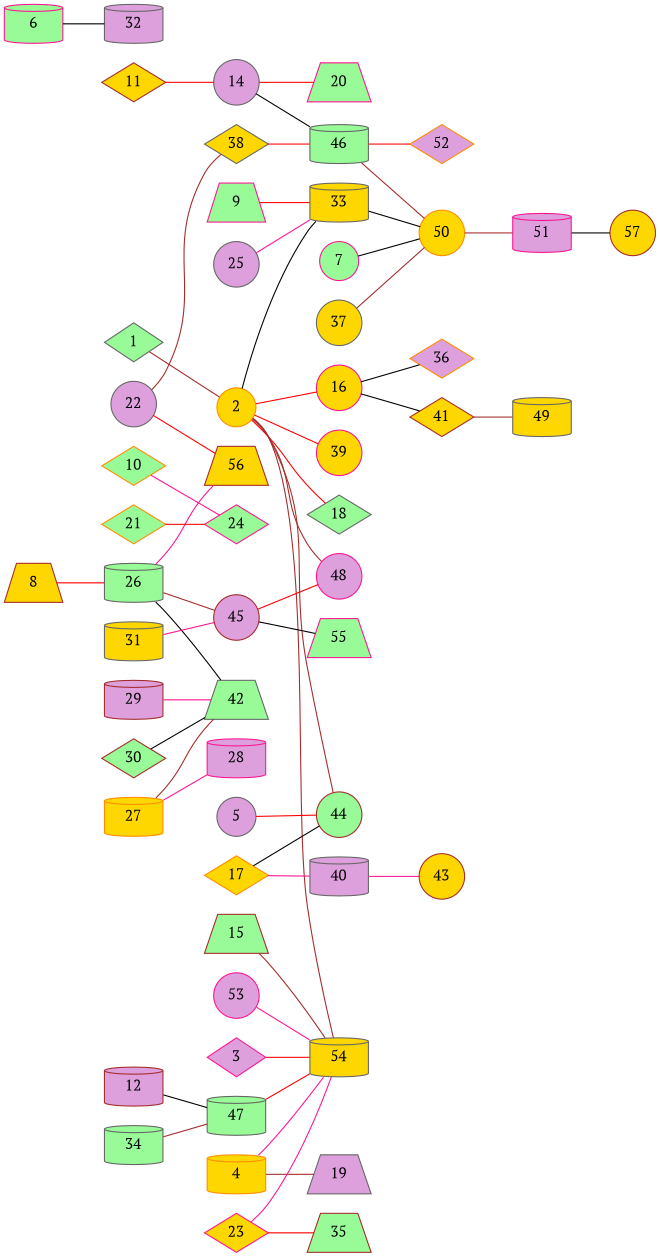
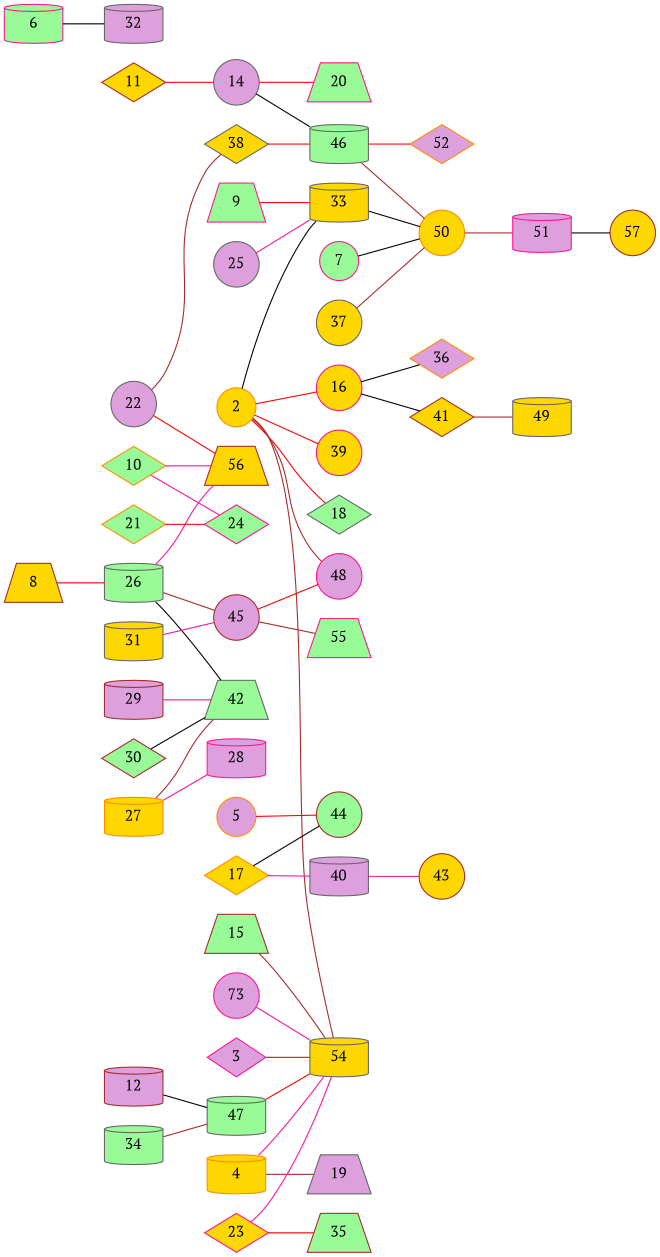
node "1": removed
edge "10" -- "56": added
edge "45" -- "55": color black -> brown
edge "2" -- "44": removed
node "5": color gray40 -> darkorange
node "53": label "53" -> "73"
